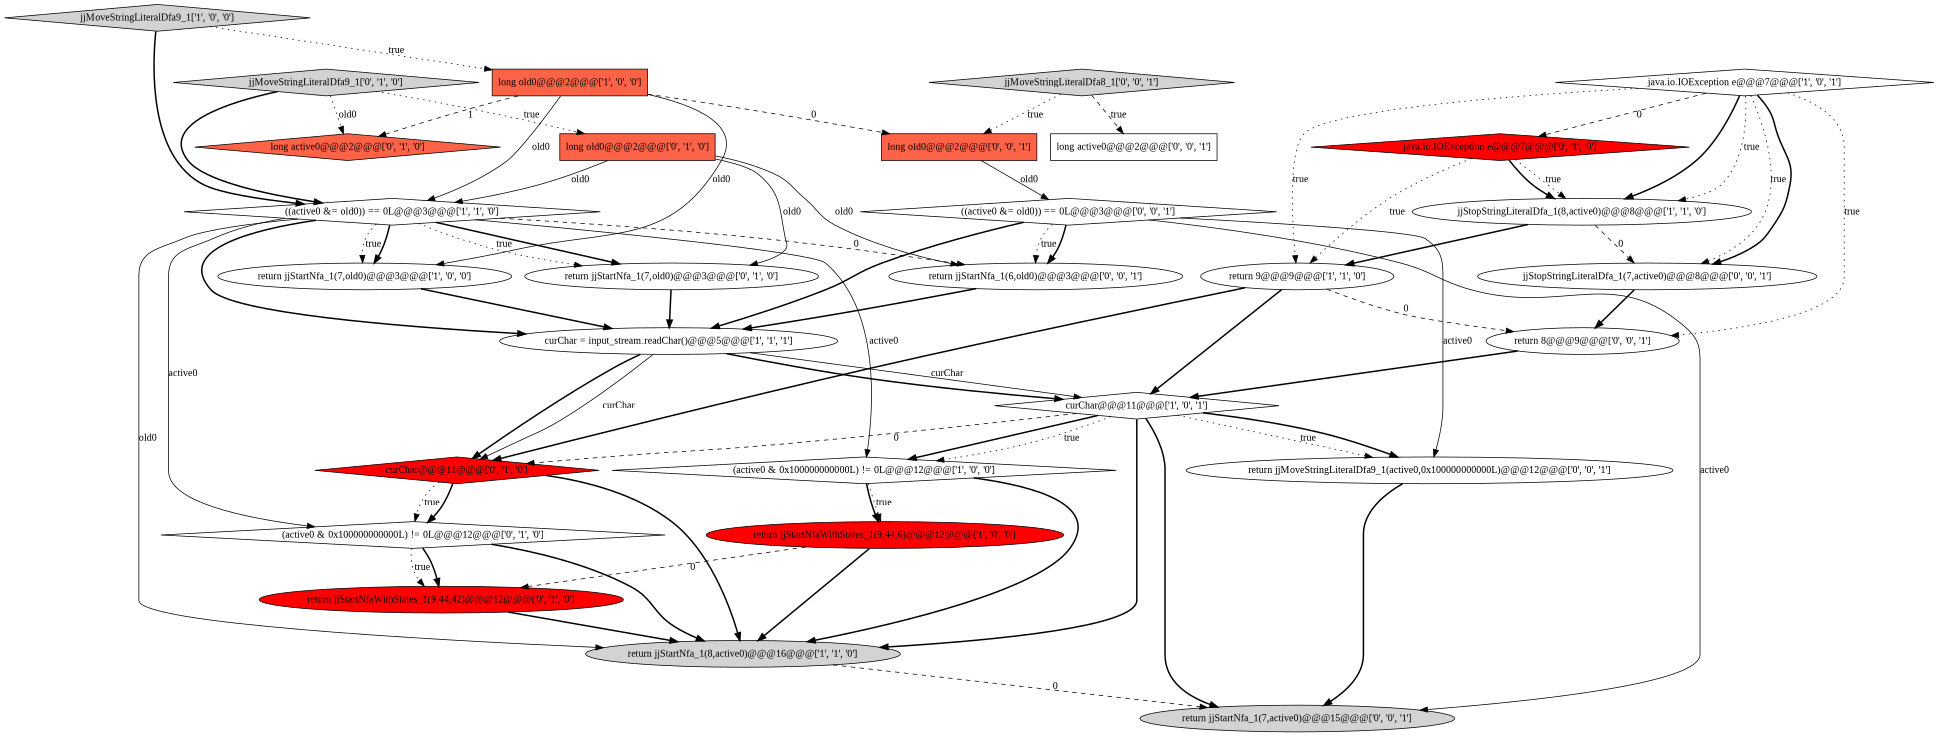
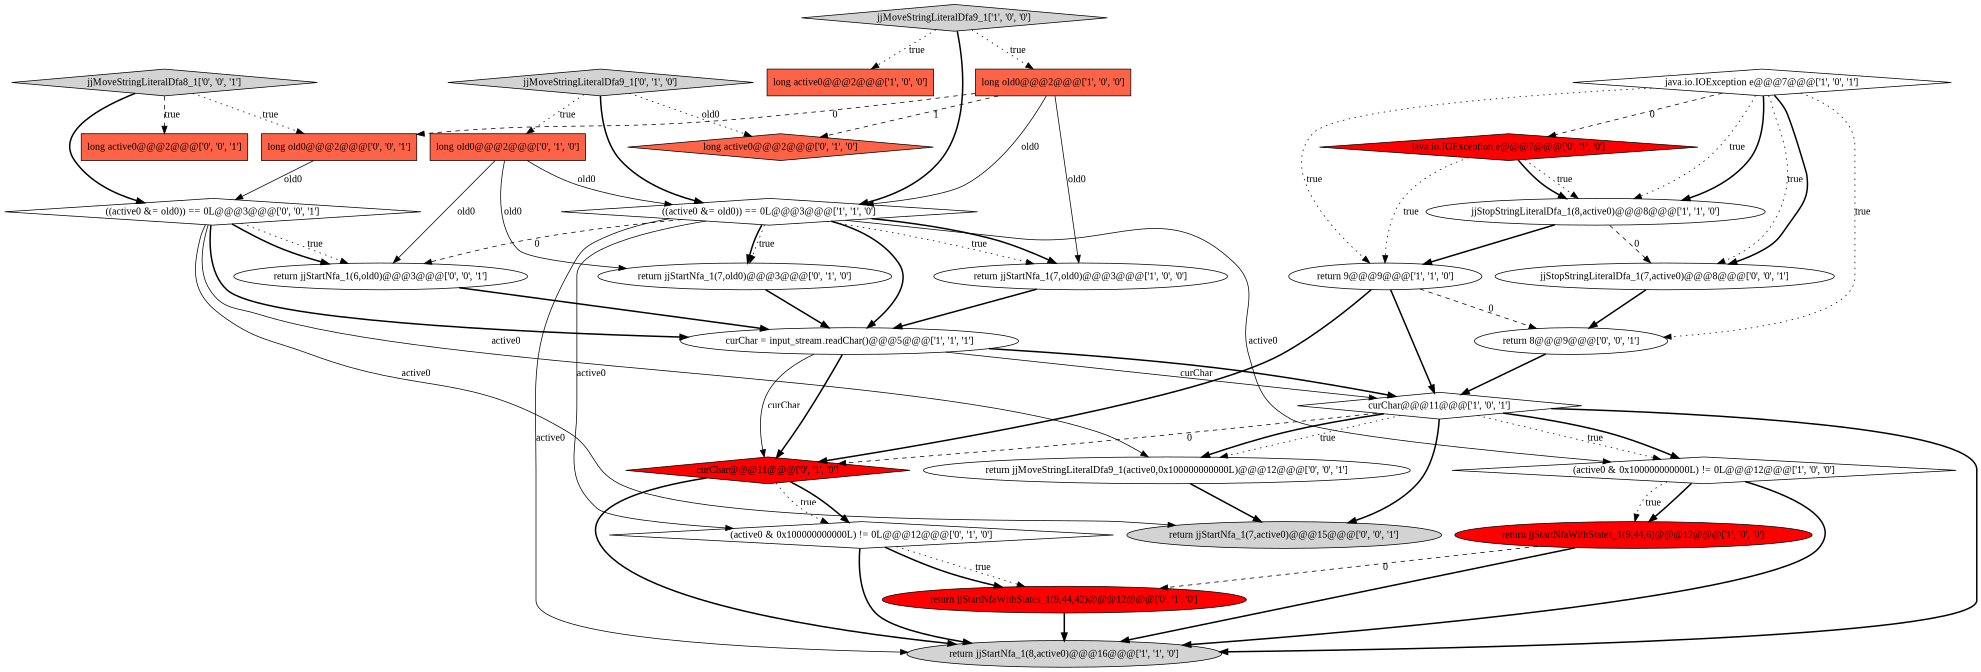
node "long active0@@@2@@@['1', '0', '0']": added
node "long active0@@@2@@@['0', '0', '1']": fillcolor white -> tomato
edge "jjMoveStringLiteralDfa8_1['0', '0', '1']" -> "((active0 &= old0)) == 0L@@@3@@@['0', '0', '1']": added
edge "((active0 &= old0)) == 0L@@@3@@@['1', '1', '0']" -> "return jjStartNfa_1(8,active0)@@@16@@@['1', '1', '0']": label "old0" -> "active0"
edge "return jjStartNfa_1(8,active0)@@@16@@@['1', '1', '0']" -> "return jjStartNfa_1(7,active0)@@@15@@@['0', '0', '1']": removed, label "0"
